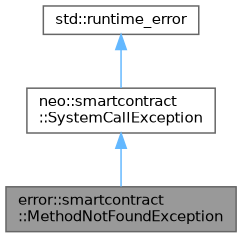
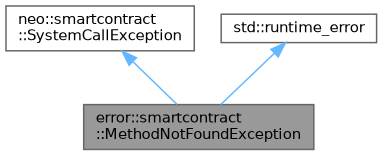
edge "neo::smartcontract ::SystemCallException" -> "std::runtime_error": now "error::smartcontract ::MethodNotFoundException" -> "std::runtime_error"
